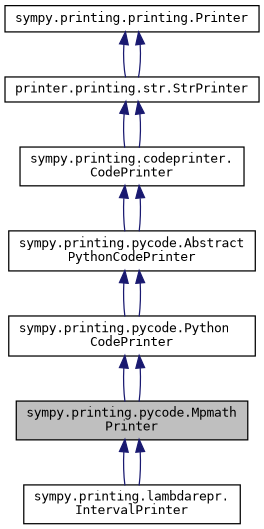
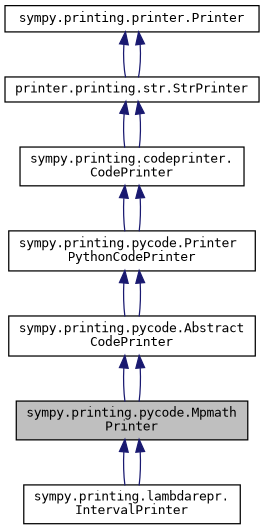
node "sympy.printing.printing.Printer": label "sympy.printing.printing.Printer" -> "sympy.printing.printer.Printer"
node "sympy.printing.pycode.Abstract PythonCodePrinter": label "sympy.printing.pycode.Abstract PythonCodePrinter" -> "sympy.printing.pycode.Printer PythonCodePrinter"
node "sympy.printing.pycode.Python CodePrinter": label "sympy.printing.pycode.Python CodePrinter" -> "sympy.printing.pycode.Abstract CodePrinter"
